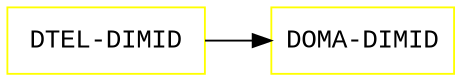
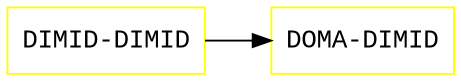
node "DTEL-DIMID": label "DTEL-DIMID" -> "DIMID-DIMID"
